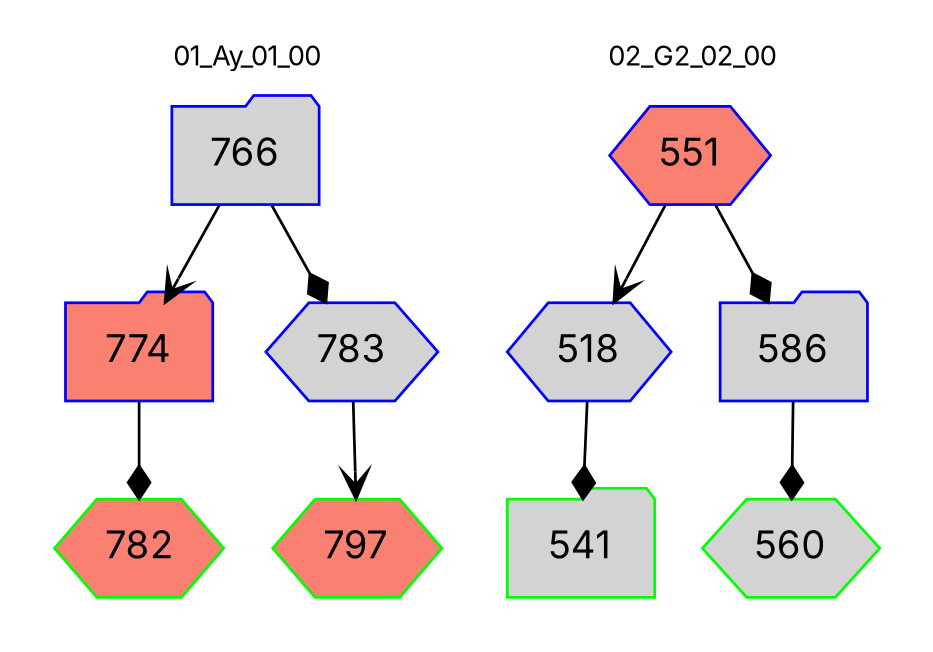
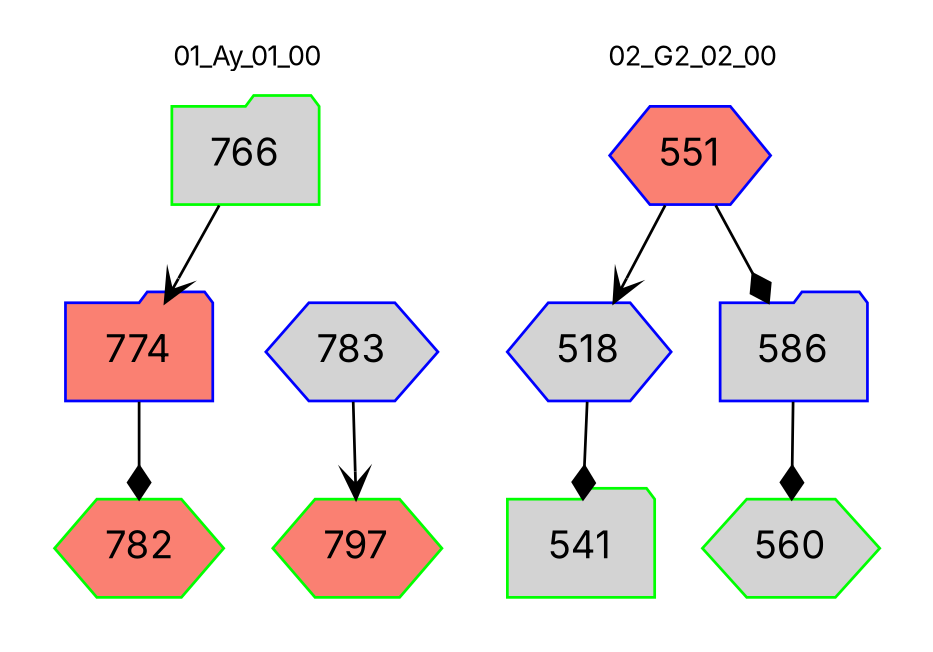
node "766": color blue -> green
edge "766" -> "783": removed
